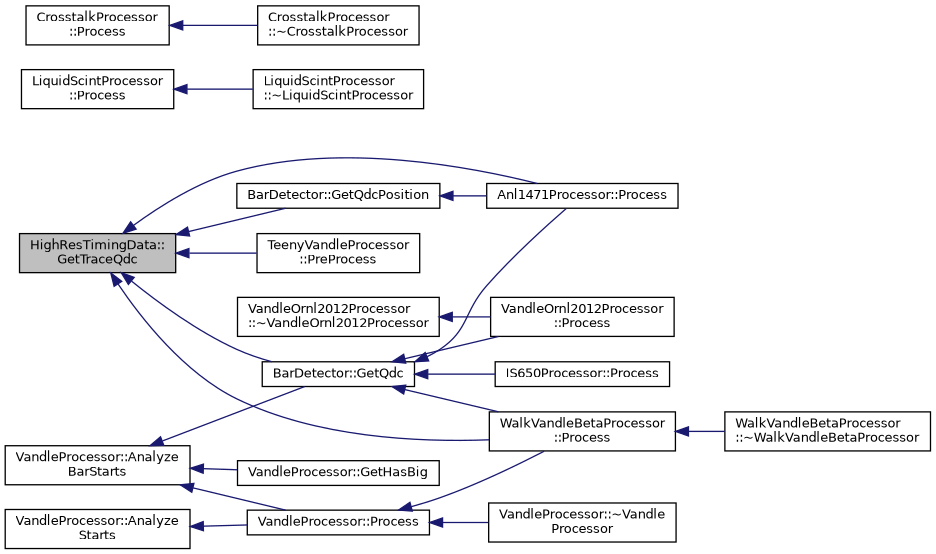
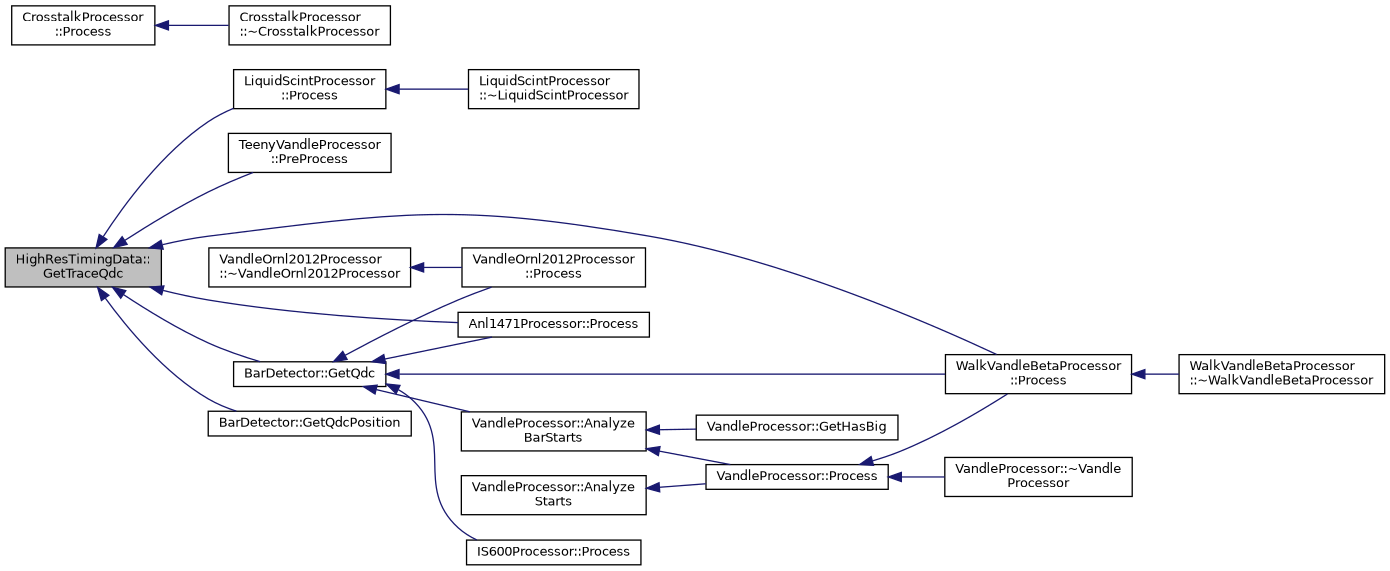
edge "LiquidScintProcessor ::Process" -> "HighResTimingData:: GetTraceQdc": added
edge "Anl1471Processor::Process" -> "BarDetector::GetQdcPosition": removed
node "IS650Processor::Process": label "IS650Processor::Process" -> "IS600Processor::Process"
edge "BarDetector::GetQdc" -> "VandleProcessor::Analyze BarStarts": reversed
